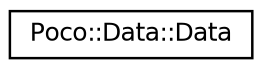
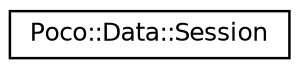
node "Poco::Data::Data": label "Poco::Data::Data" -> "Poco::Data::Session"
